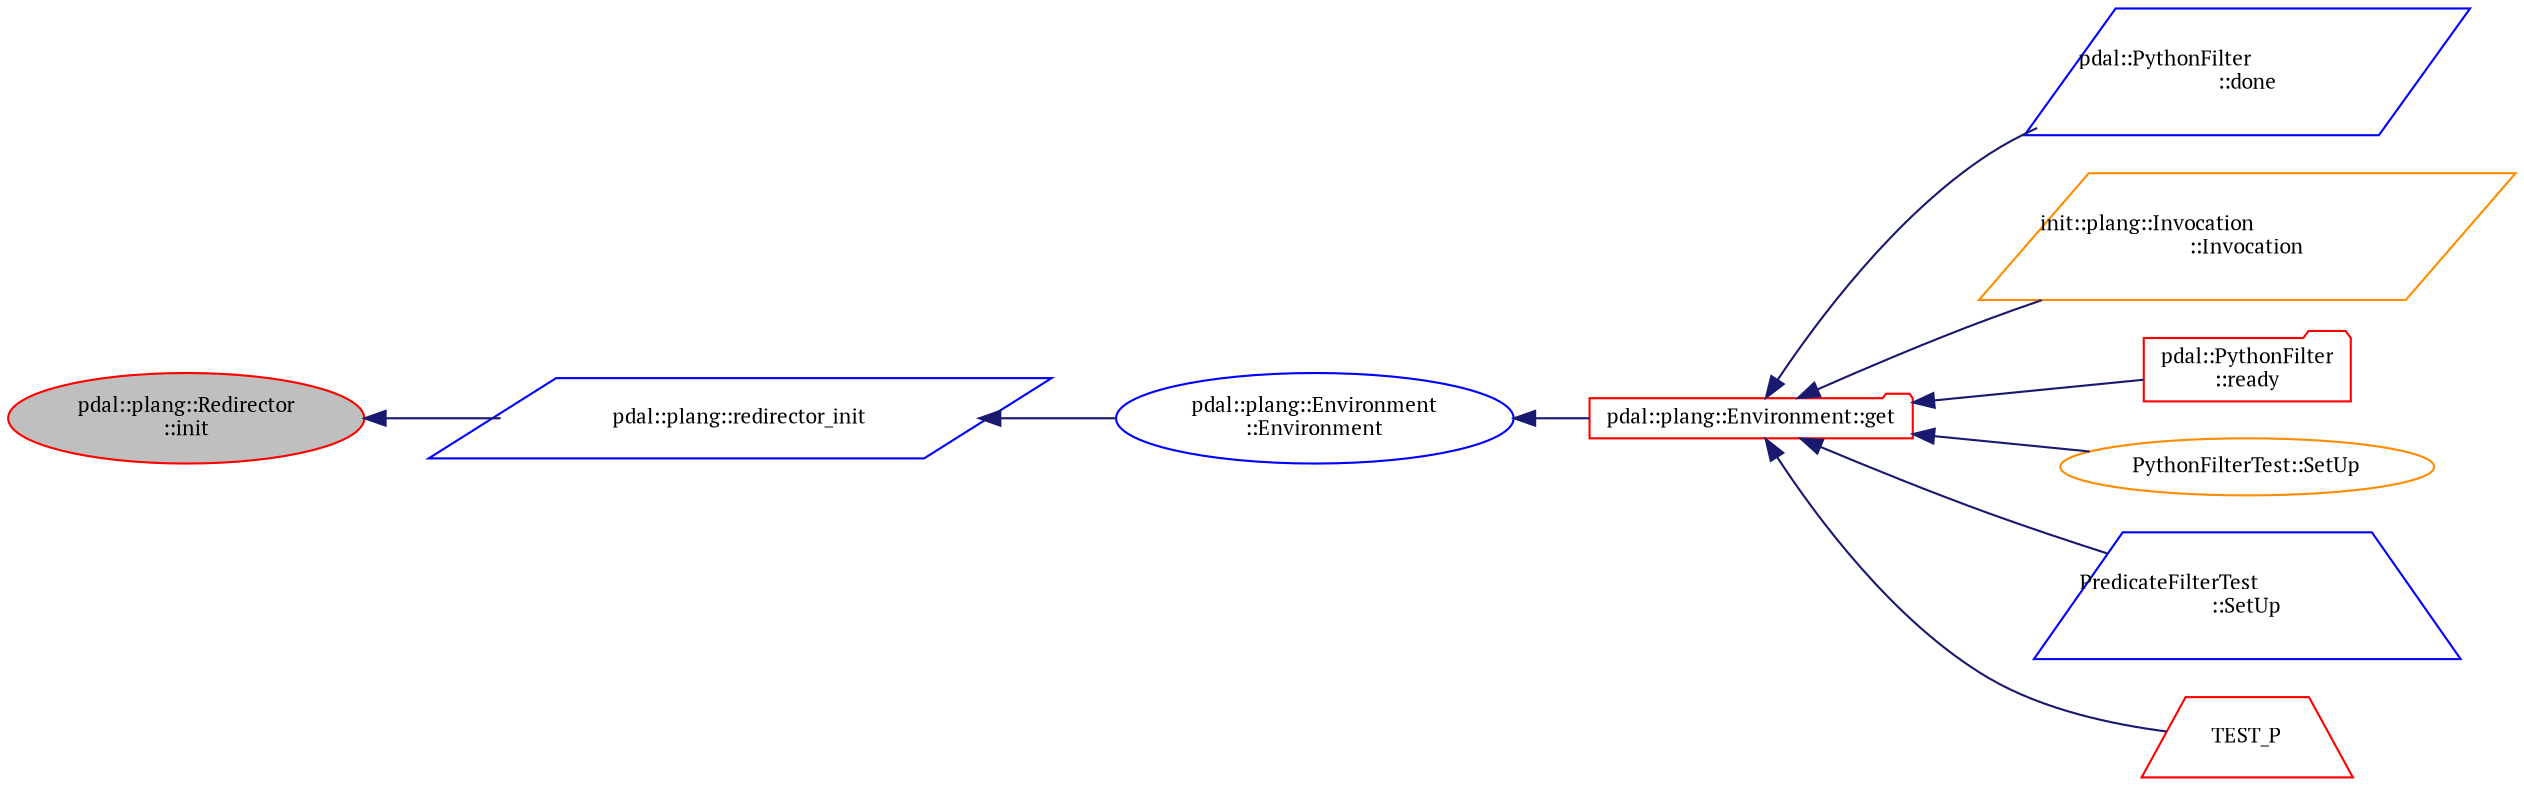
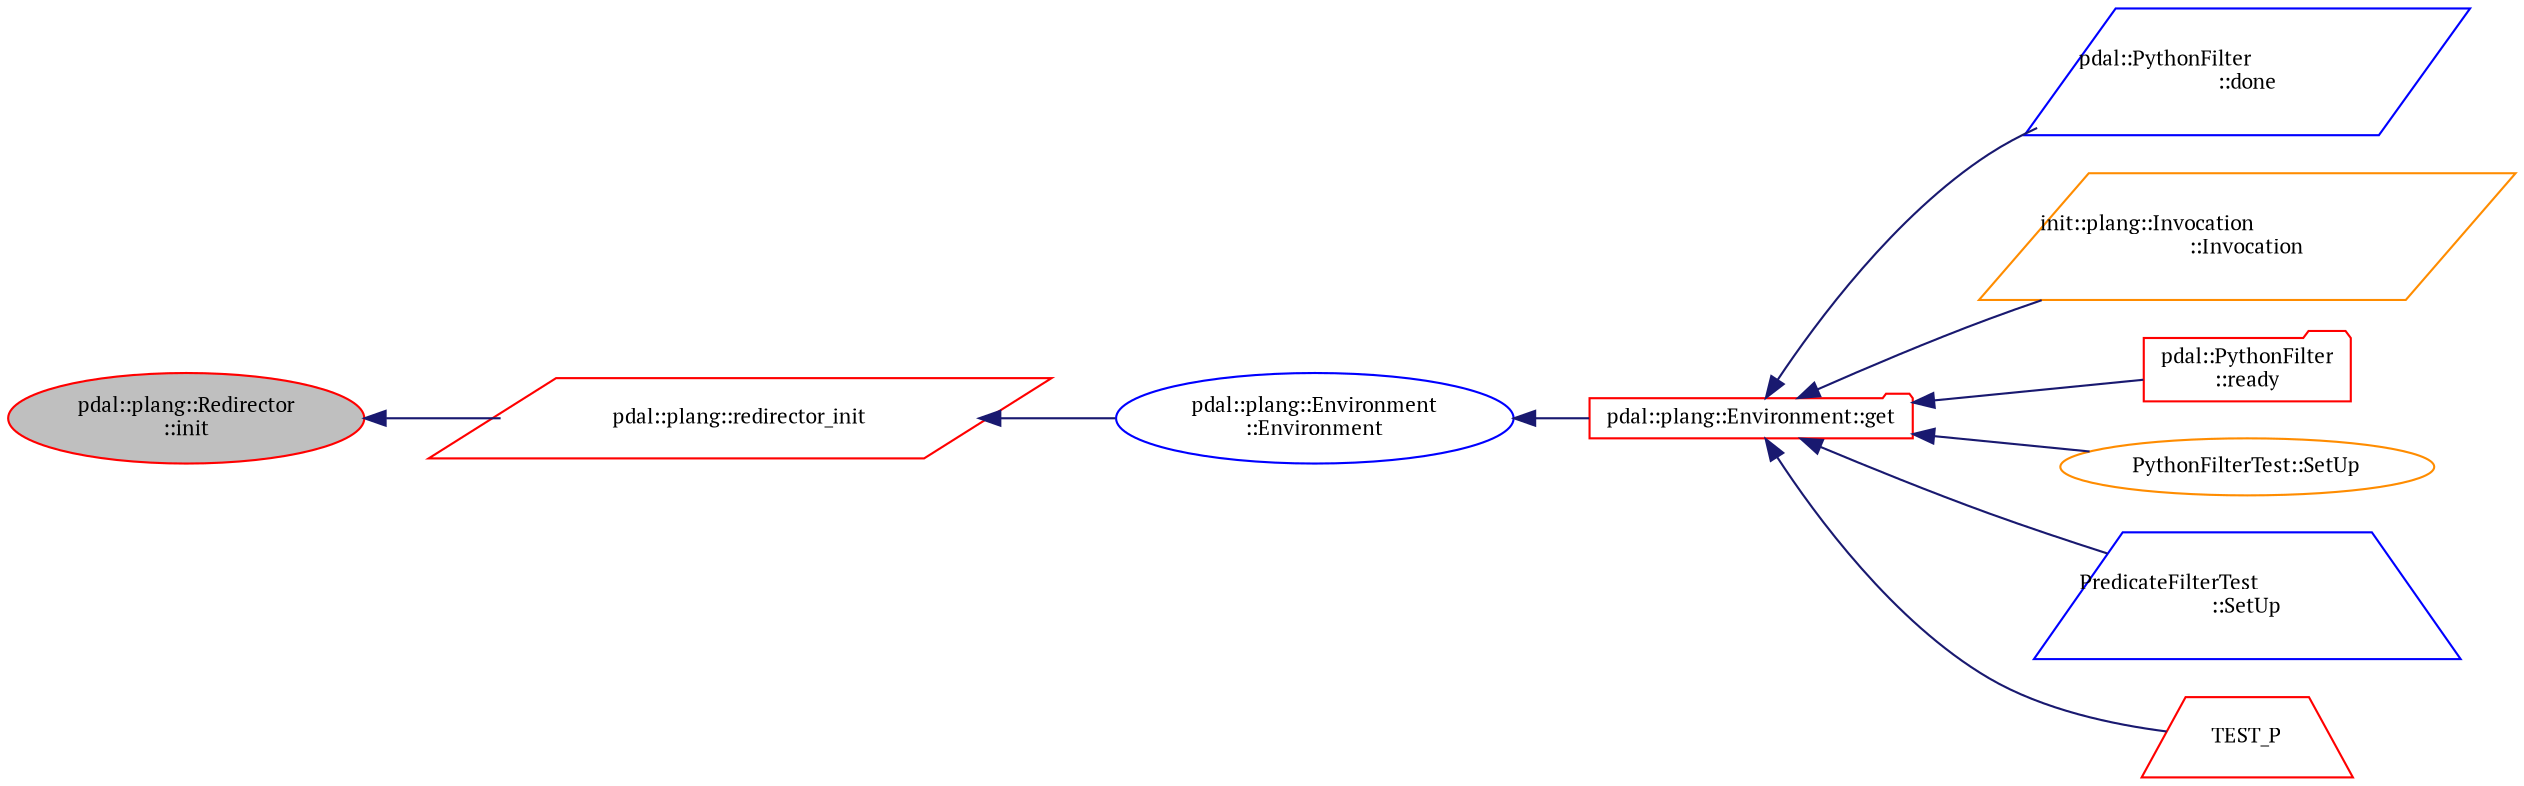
node "pdal::plang::redirector_init": color blue -> red
